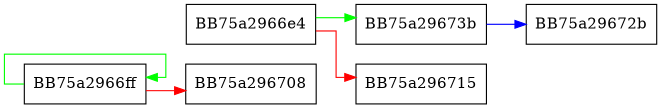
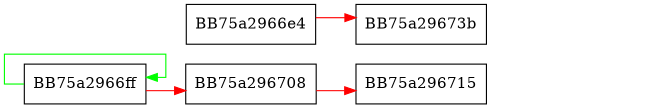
edge "BB75a2966e4" -> "BB75a29673b": color green -> red
node "BB75a29672b": removed
edge "BB75a2966e4" -> "BB75a296715": now "BB75a296708" -> "BB75a296715"
